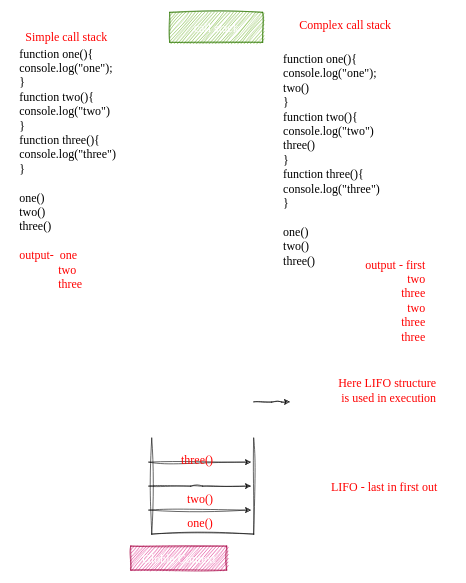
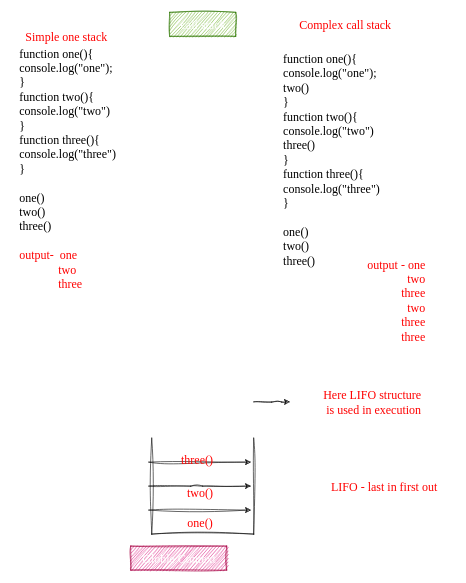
node "call stack": size 93x30 -> 66x24
node "Simple call stack": label "Simple call stack" -> "Simple one stack"
node "output - first two three two three three": label "output - first two three two three three" -> "output - one two three two three three"
node "Here LIFO structure is used in execution": moved (387, 390) -> (372, 402)
node "two()": moved (200, 498) -> (200, 492)
